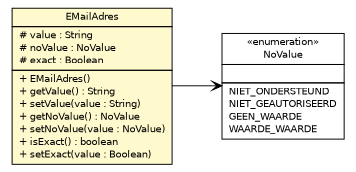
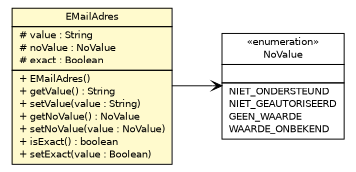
node "NoValue": text "WAARDE_WAARDE" -> "WAARDE_ONBEKEND"
